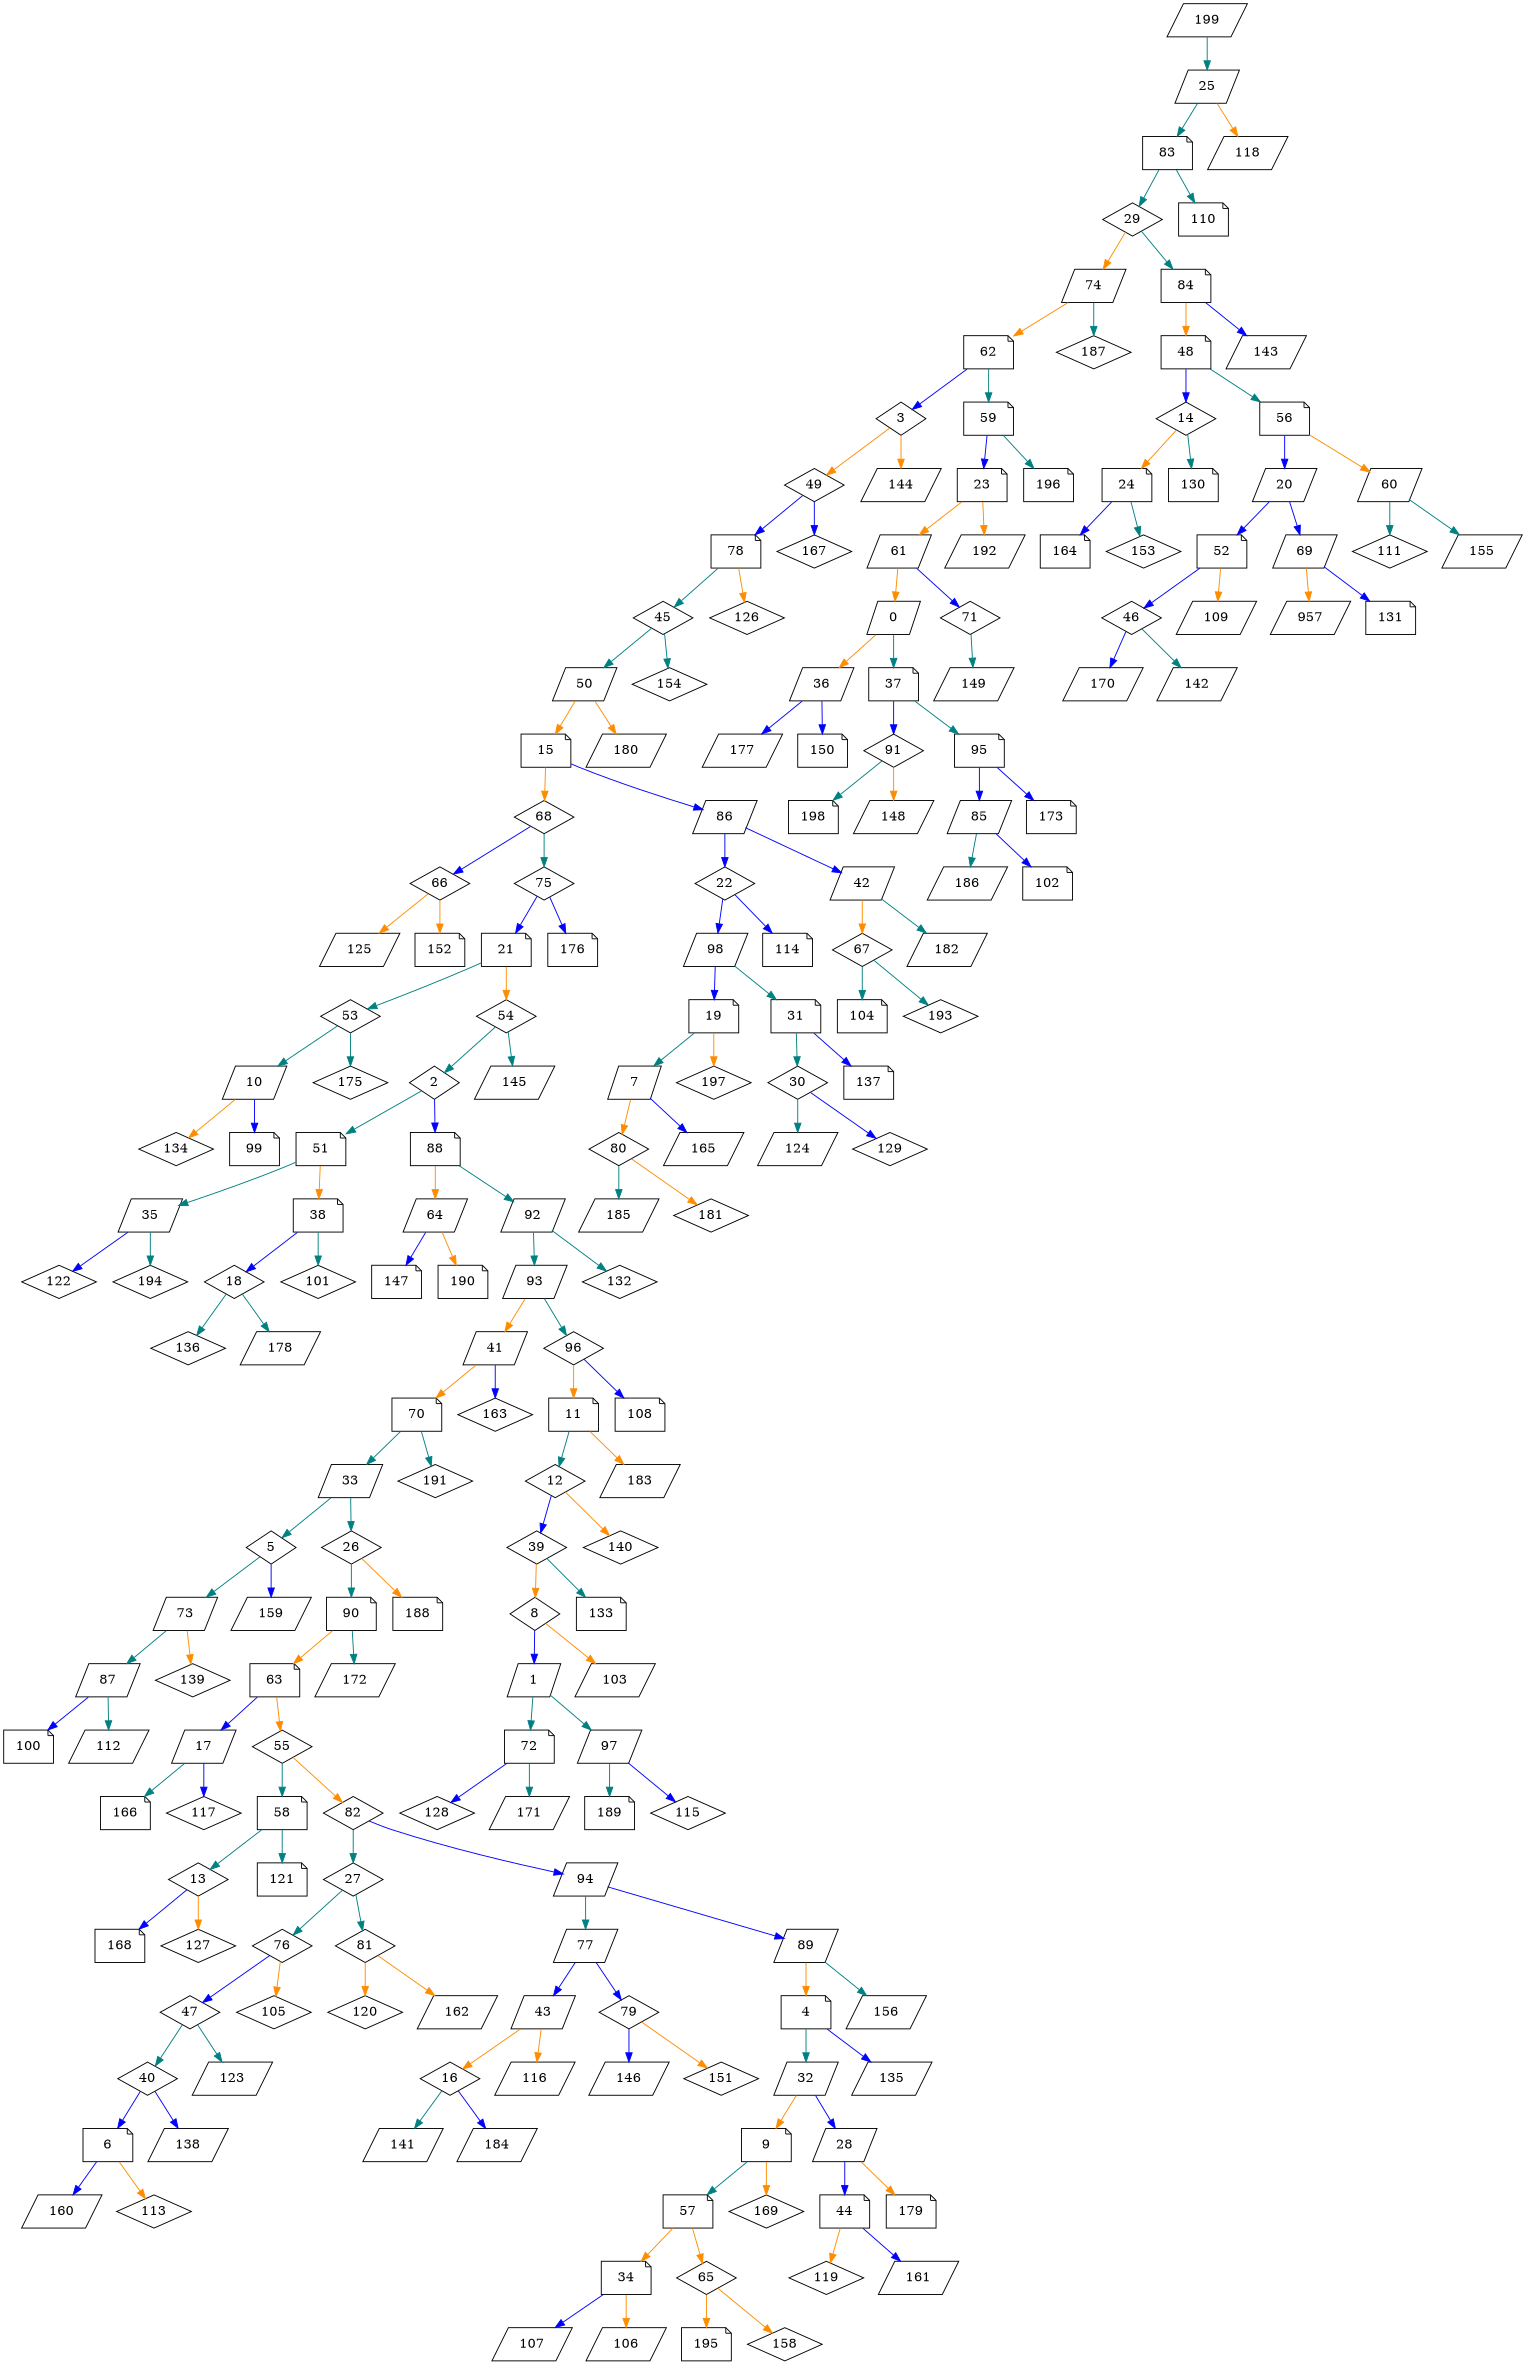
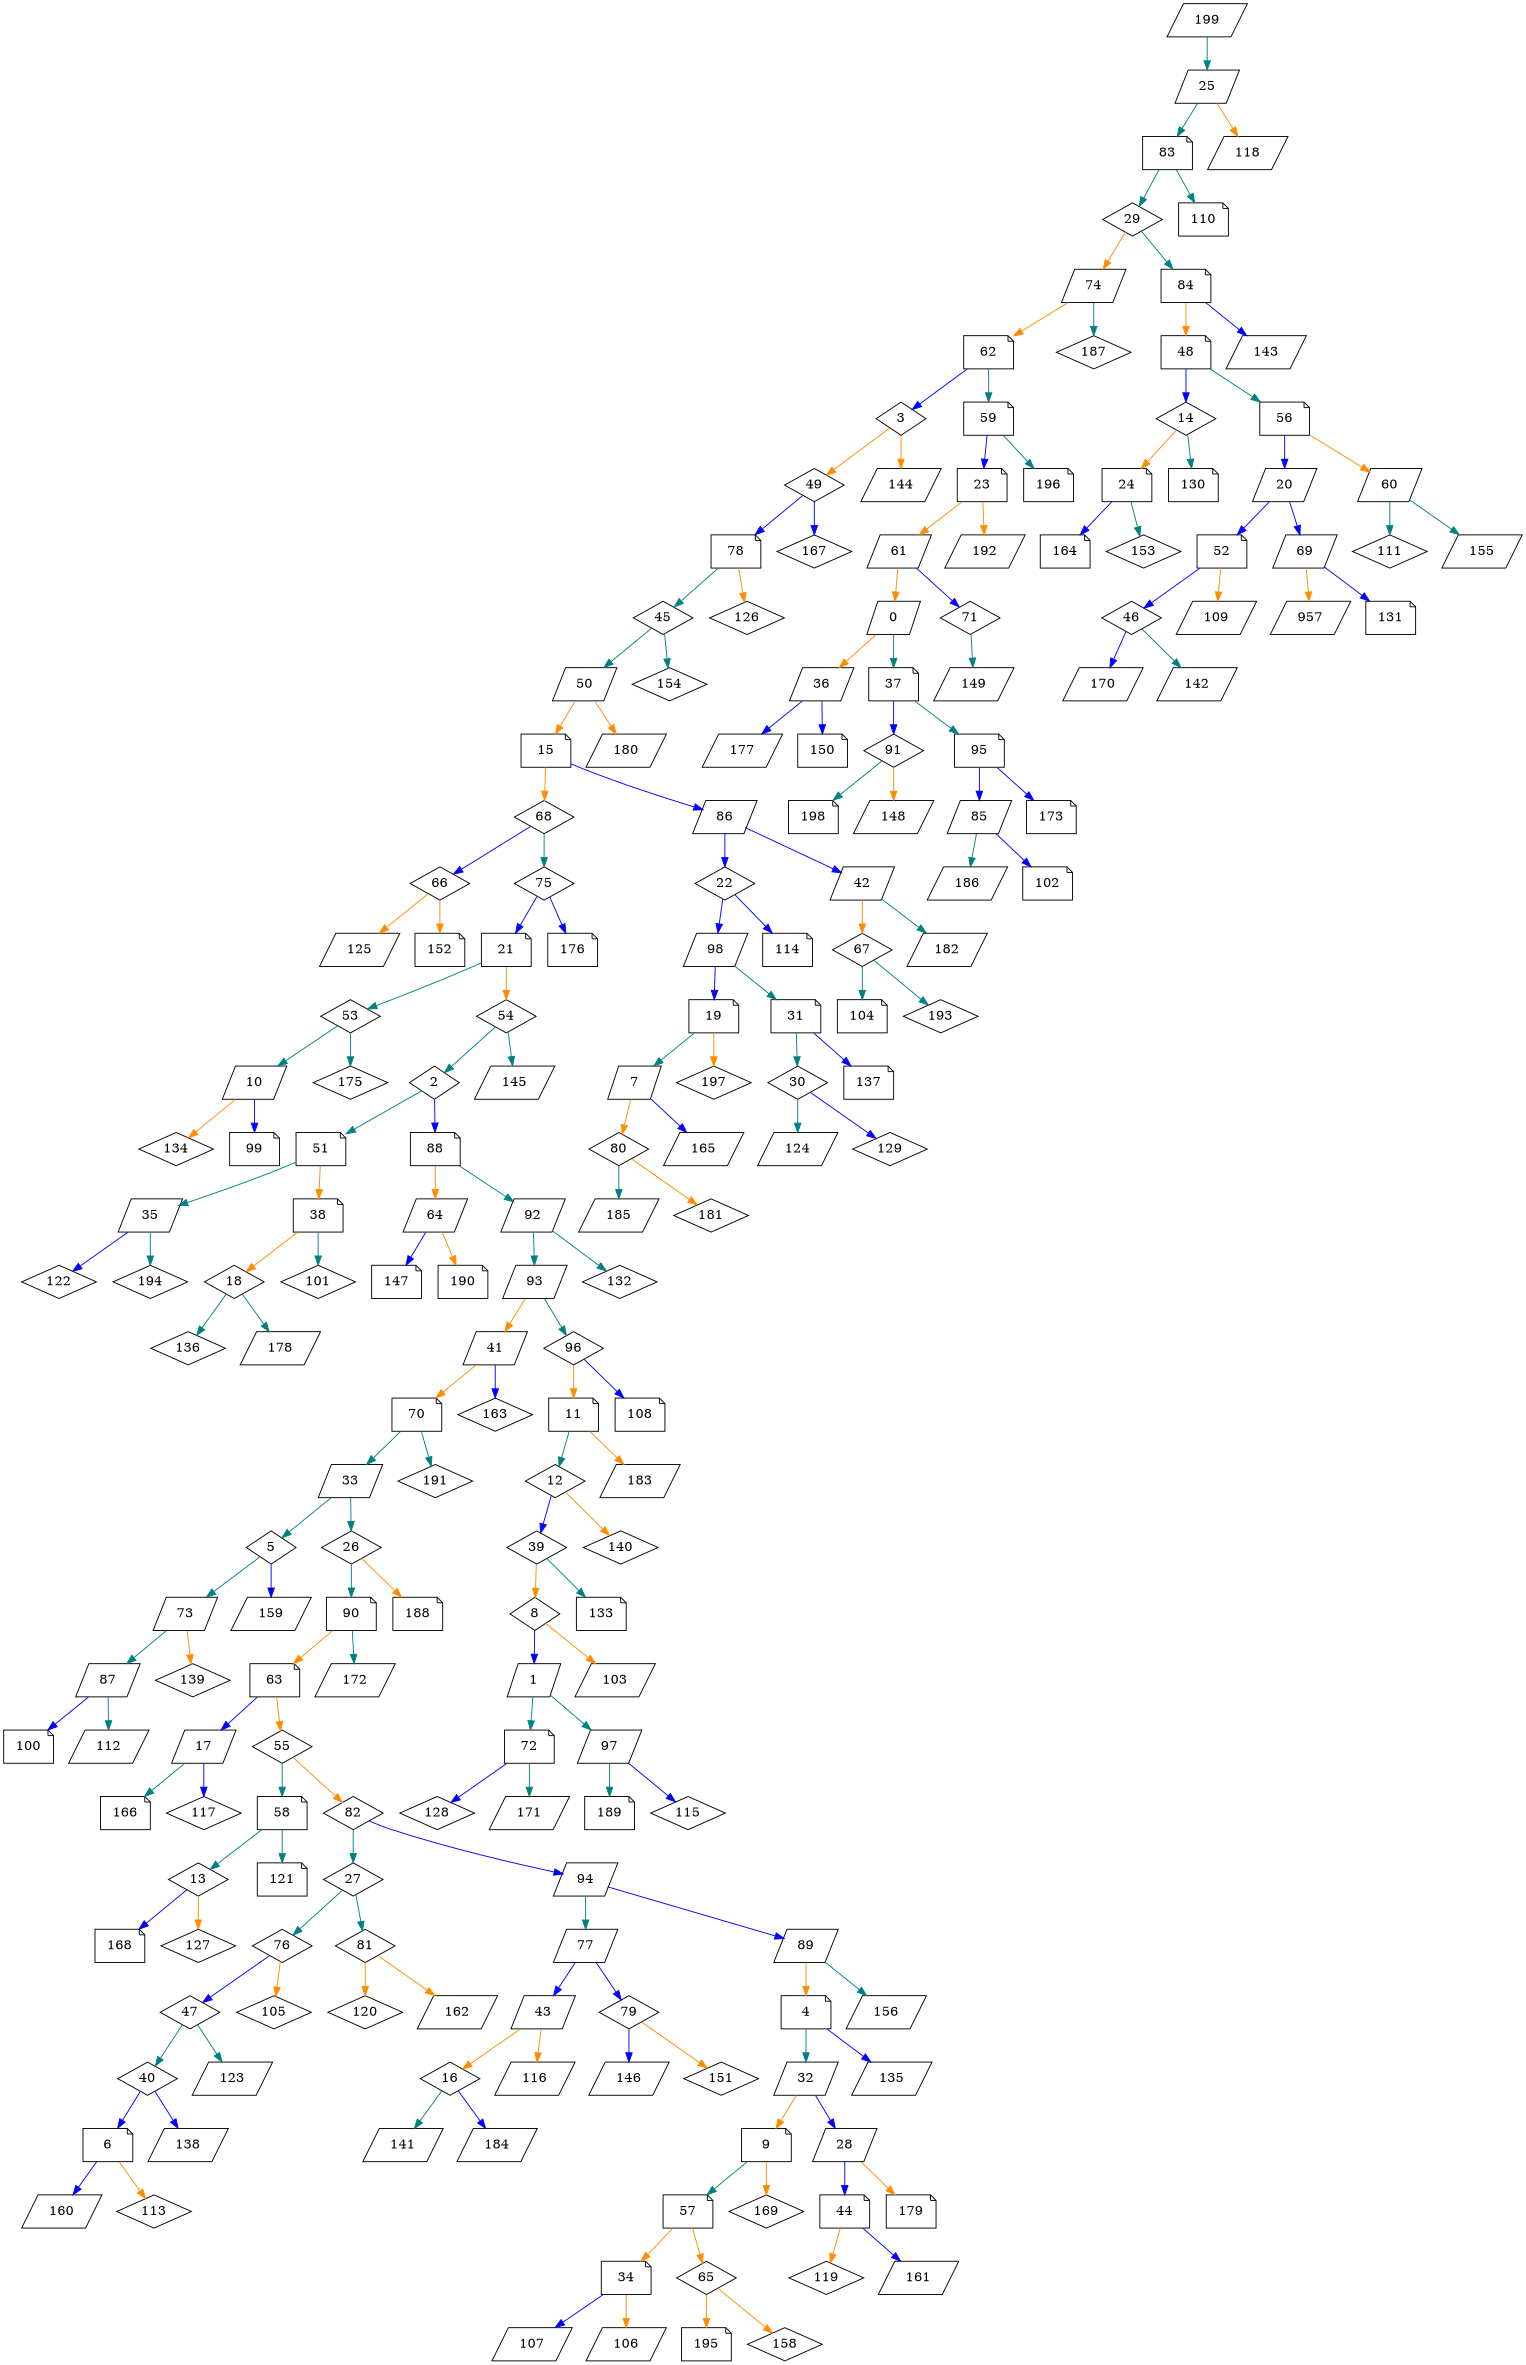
edge "38" -> "18": color blue -> darkorange
